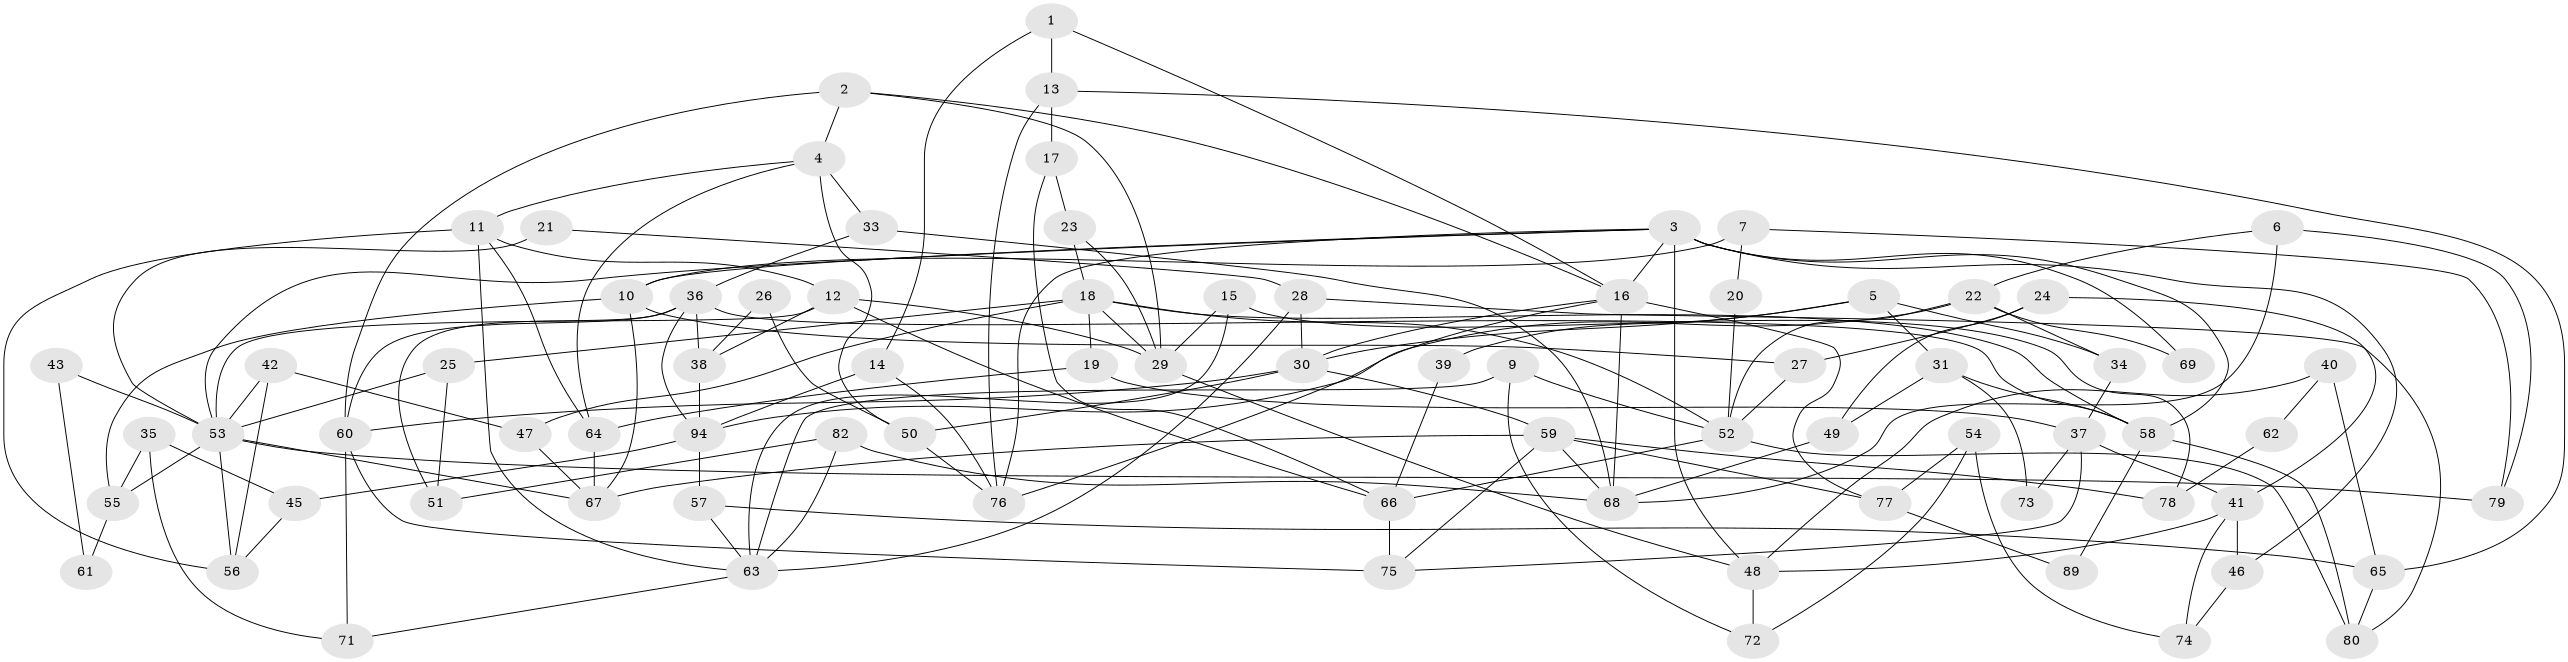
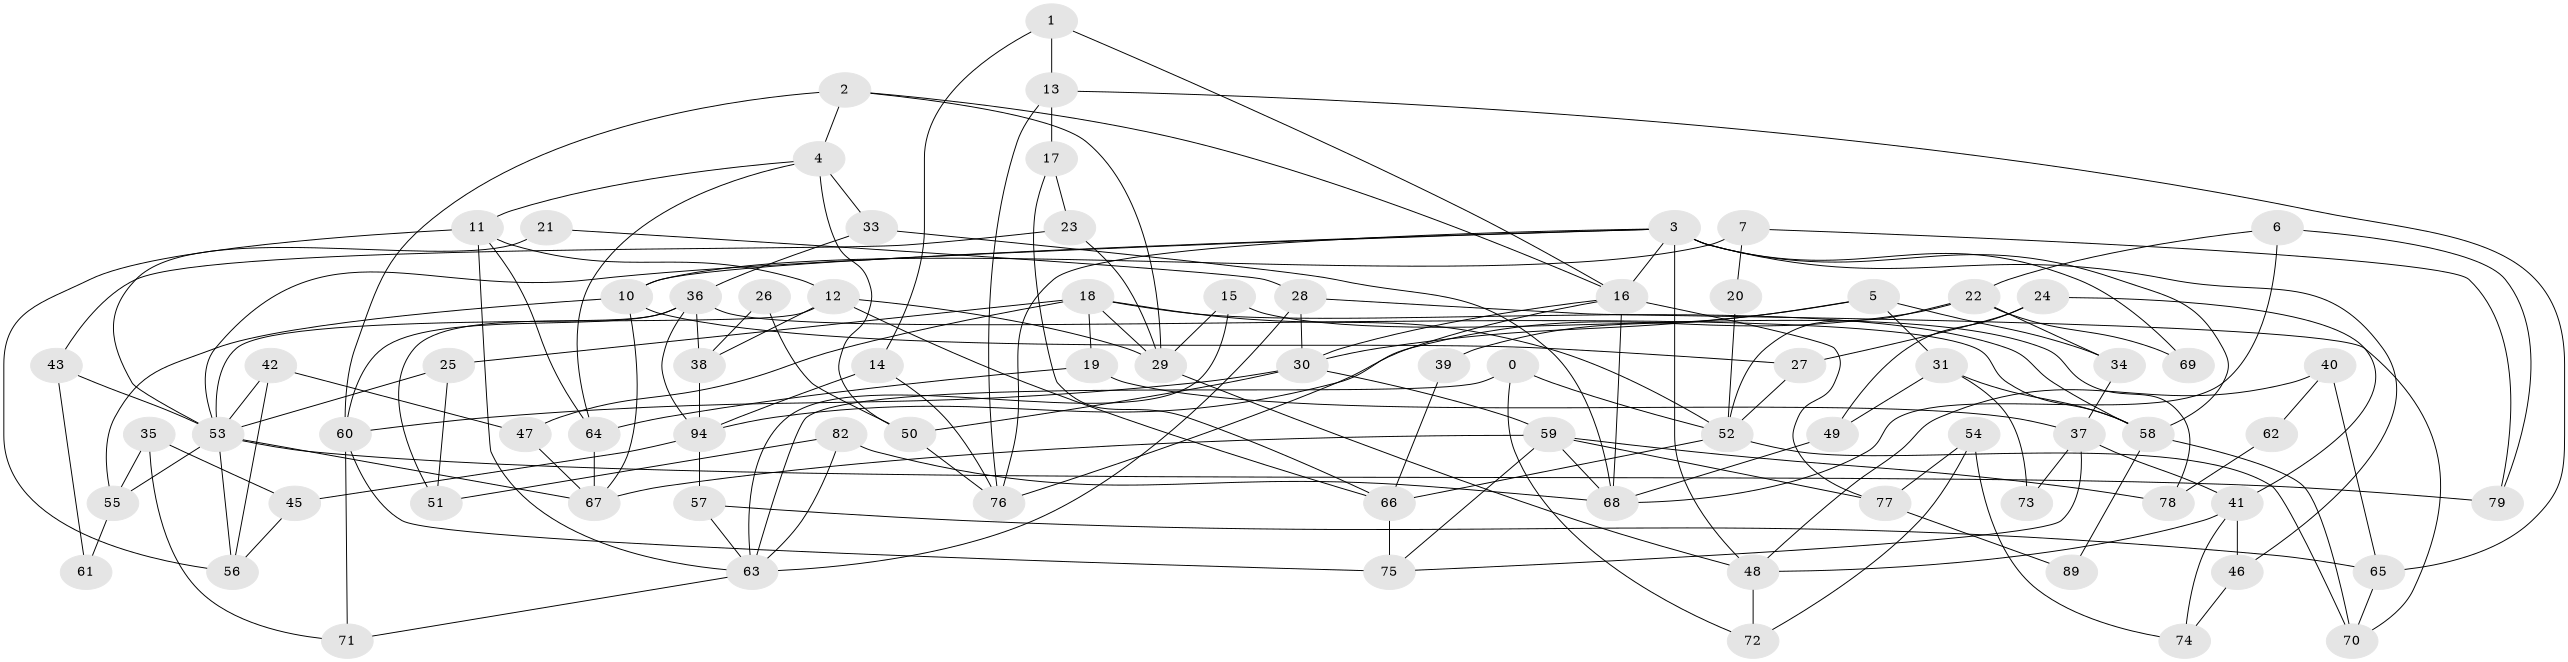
edge "23" -- "18": now "23" -- "43"
node "9": label "9" -> "0"
node "80": label "80" -> "70"
